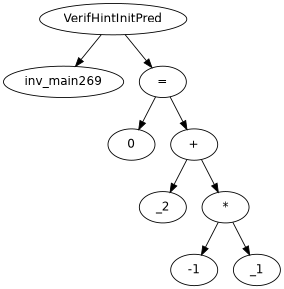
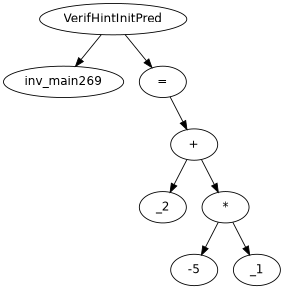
node "0": removed
node "-1": label "-1" -> "-5"
